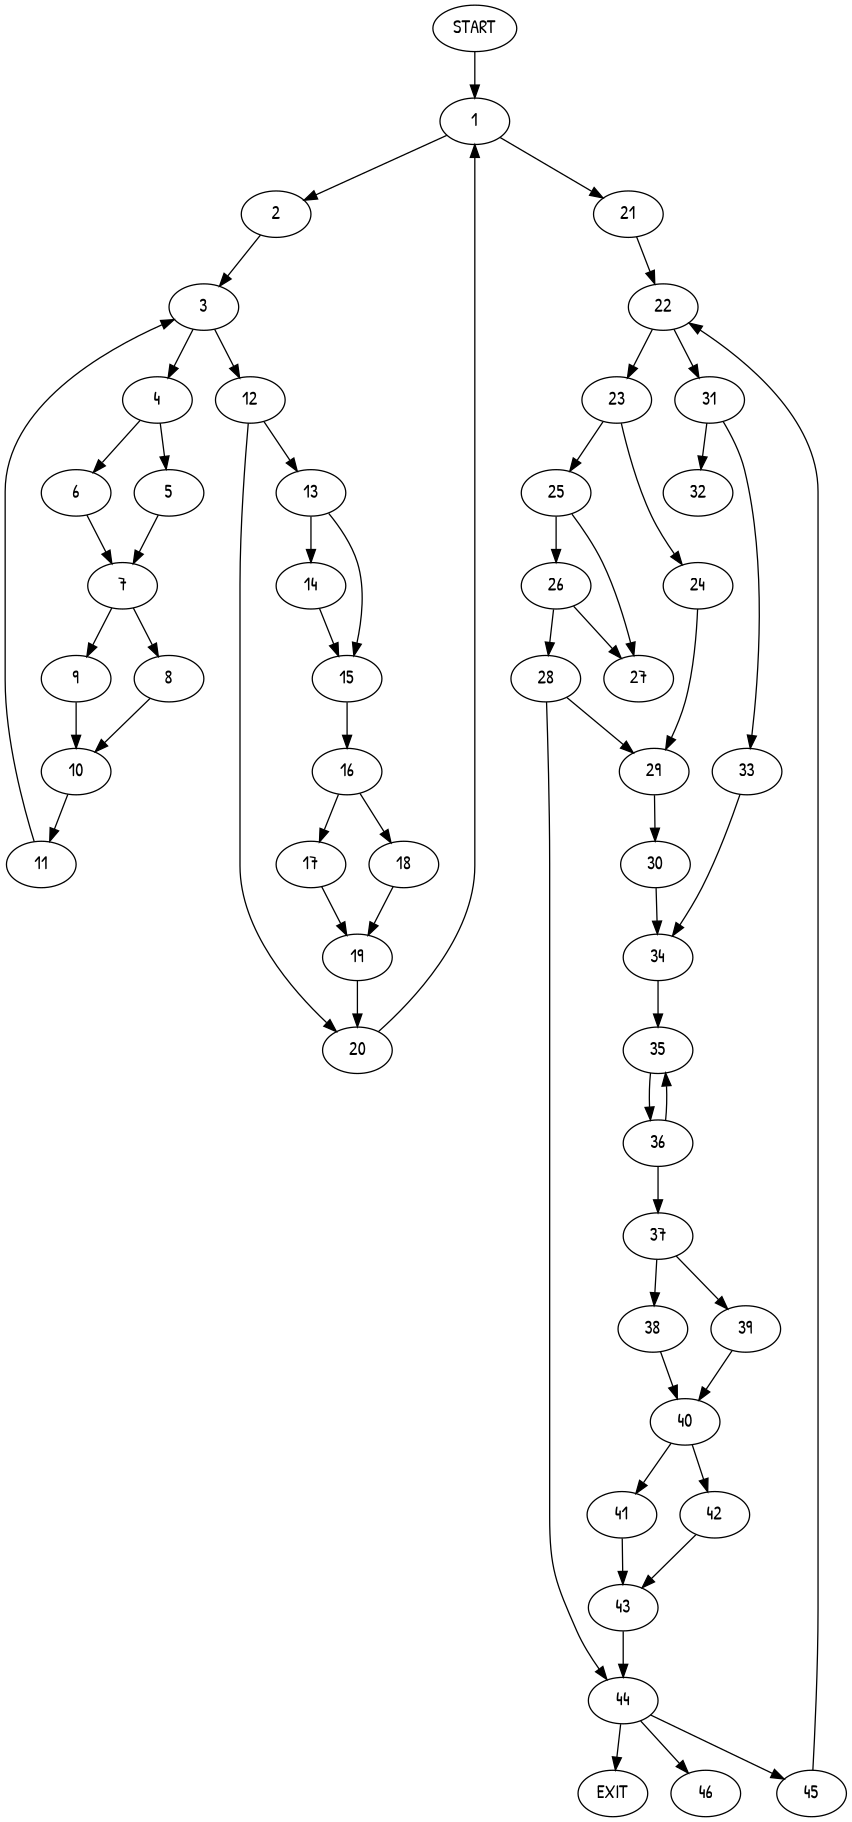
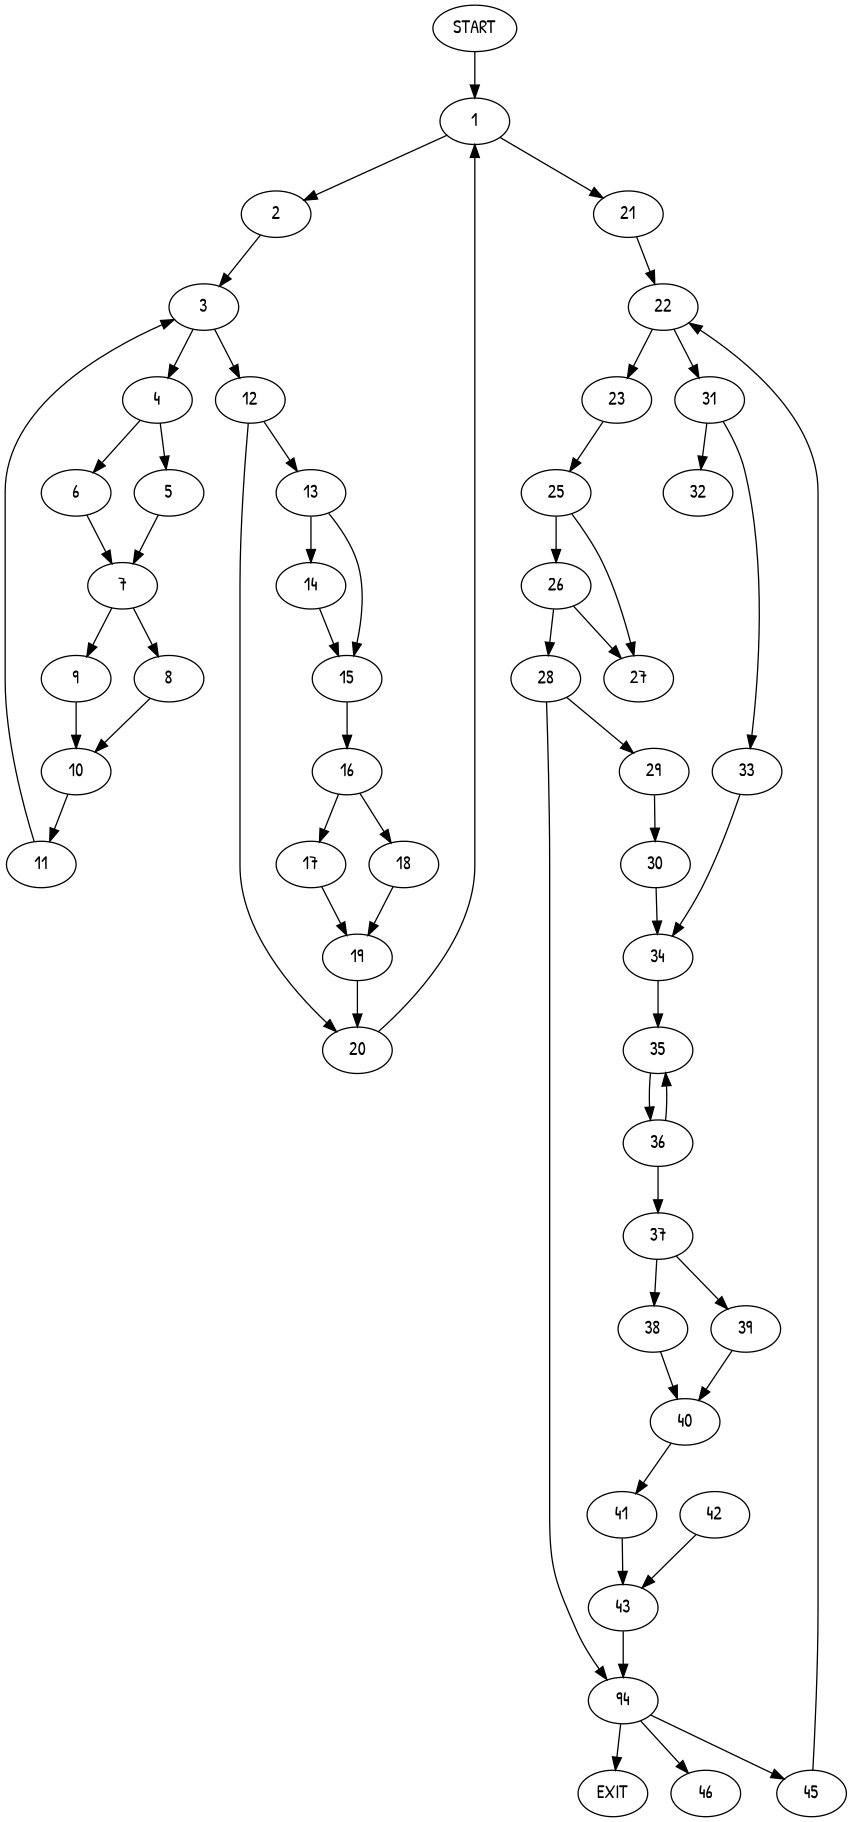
node "24": removed
edge "40" -> "42": removed
node "44": label "44" -> "94"
